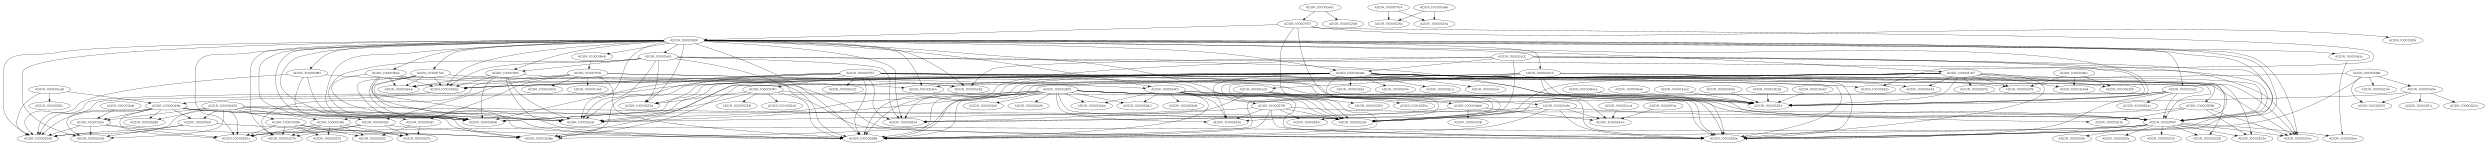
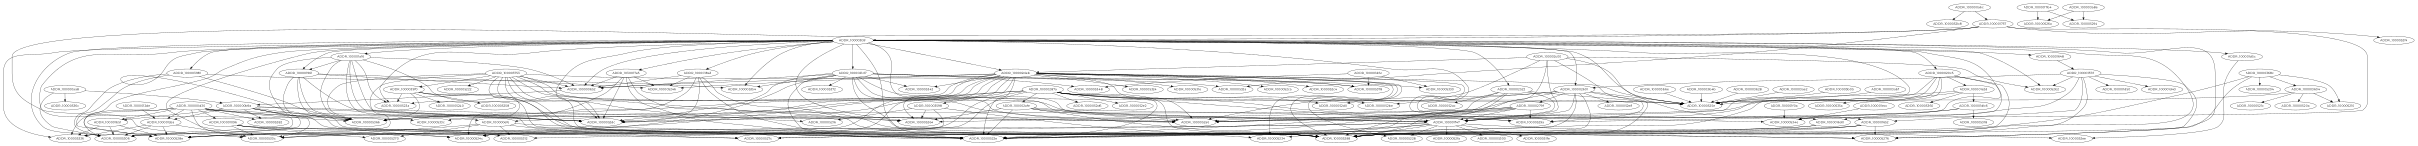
node "ADDR_100013b4b": label "ADDR_100013b4b" -> "ADDR_100003b4b"
edge "ADDR_10000287a" -> "ADDR_1000052a6": removed
